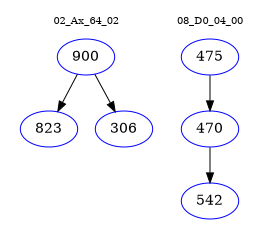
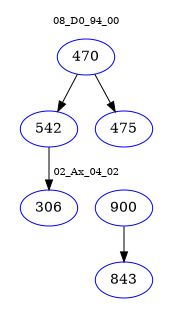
cluster "02_Ax_64_02": label "02_Ax_64_02" -> "02_Ax_04_02"
cluster "08_D0_04_00": label "08_D0_04_00" -> "08_D0_94_00"
edge "475" -> "470": reversed
edge "900" -> "306": now "542" -> "306"
node "823": label "823" -> "843"
